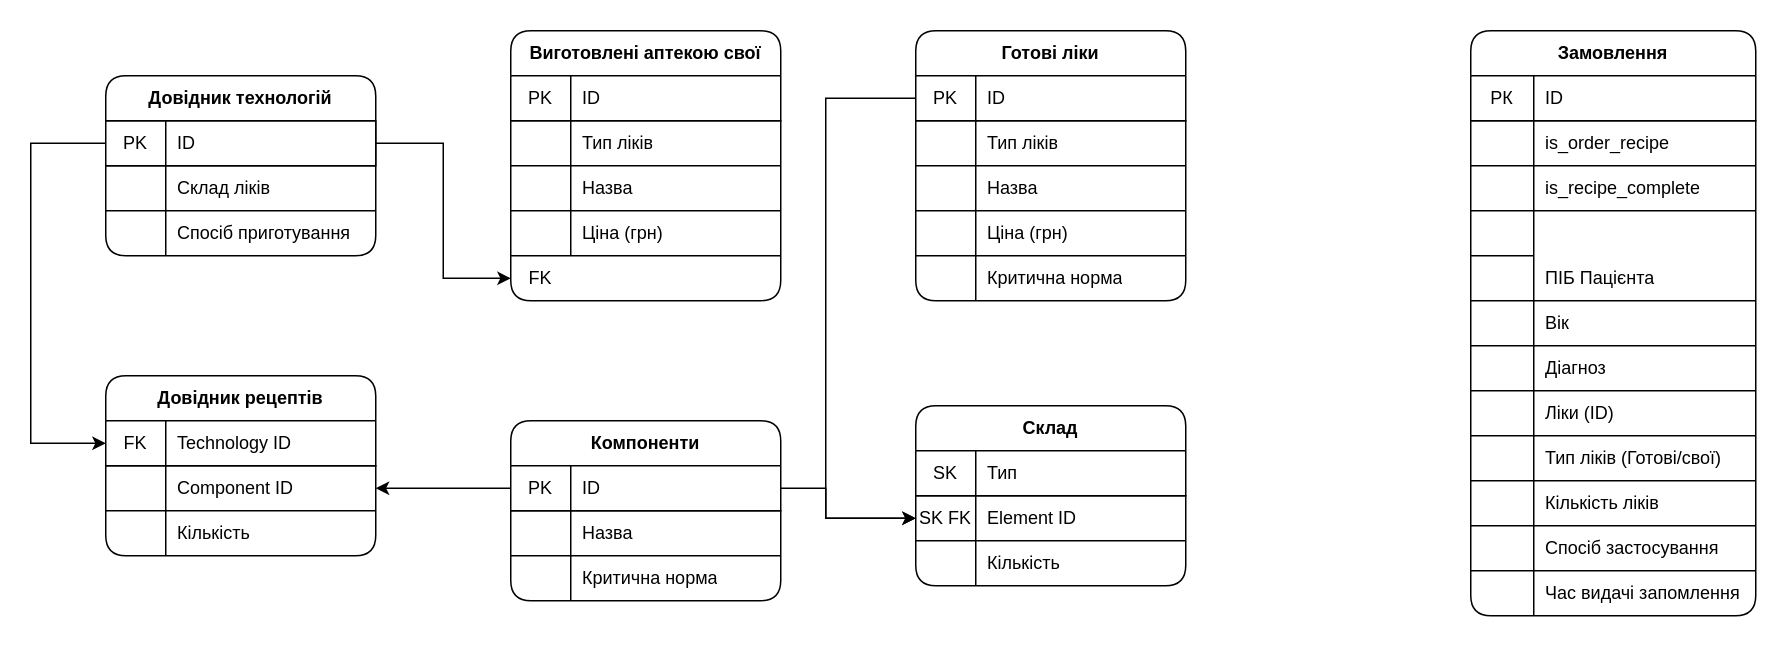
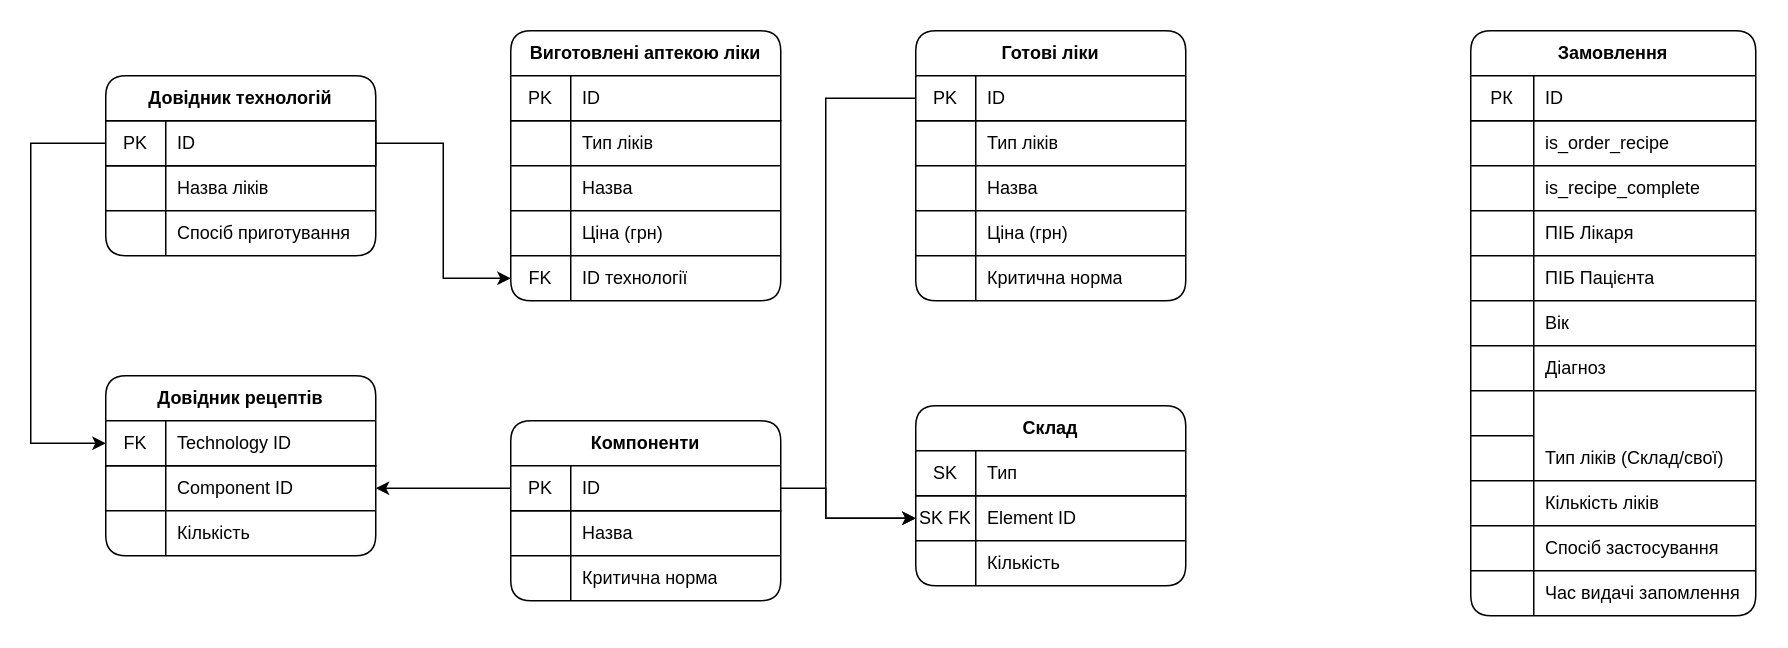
node "Виготовлені аптекою свої": label "Виготовлені аптекою свої" -> "Виготовлені аптекою ліки"
node "Склад ліків": label "Склад ліків" -> "Назва ліків"
node "ПІБ Лікаря": added
node "ID технології": added
node "Ліки (ID)": removed
node "Тип ліків (Готові/свої)": label "Тип ліків (Готові/свої)" -> "Тип ліків (Склад/свої)"
